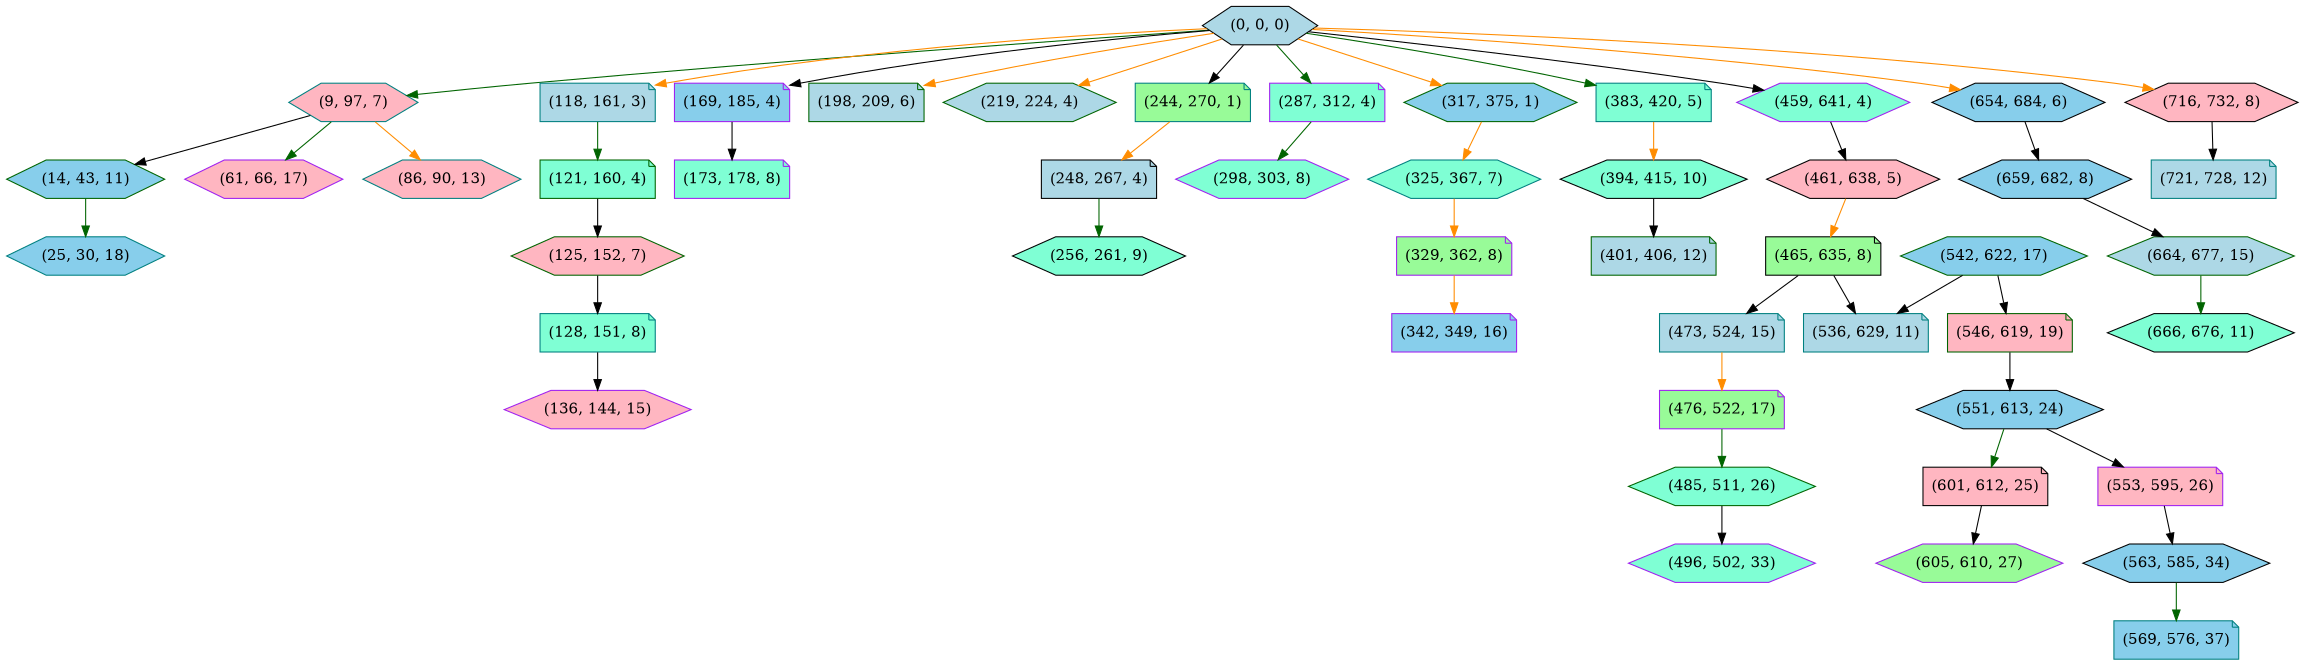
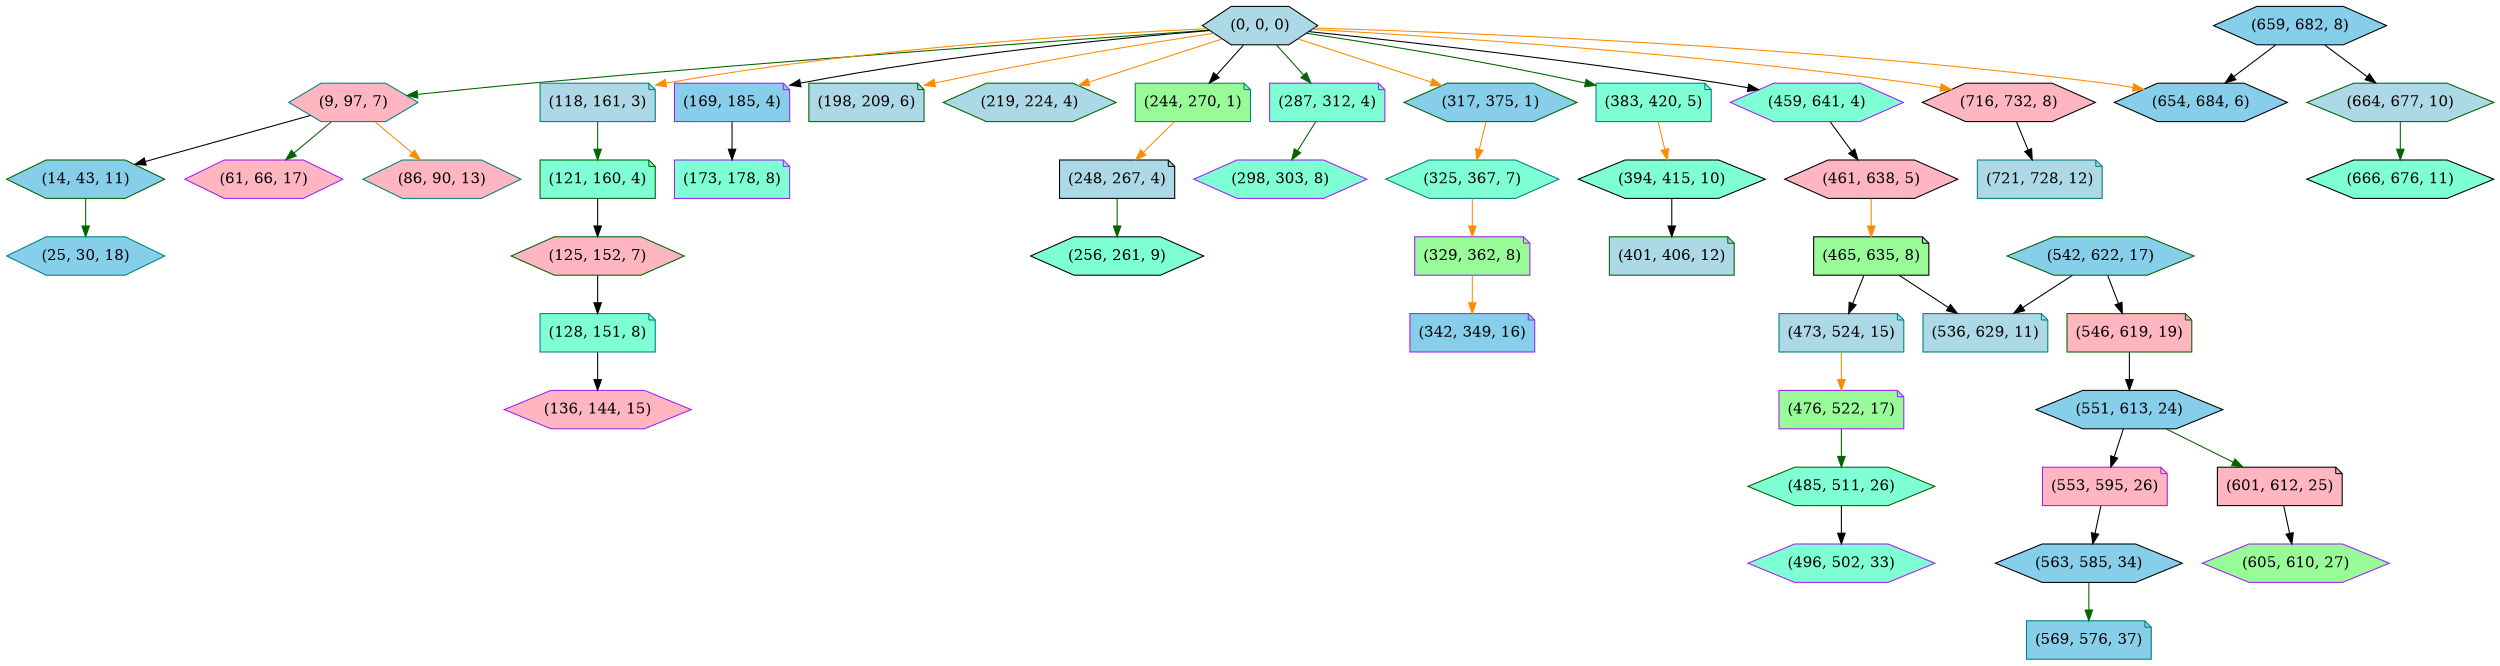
edge "(654, 684, 6)" -> "(659, 682, 8)": reversed
node "(664, 677, 15)": label "(664, 677, 15)" -> "(664, 677, 10)"
